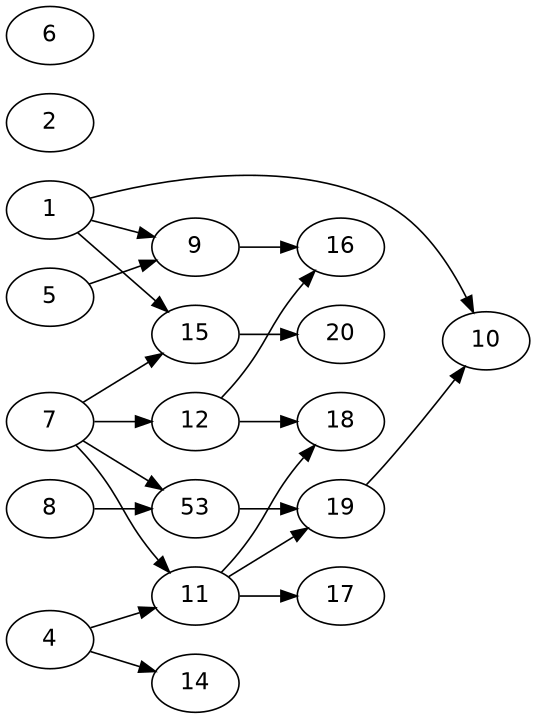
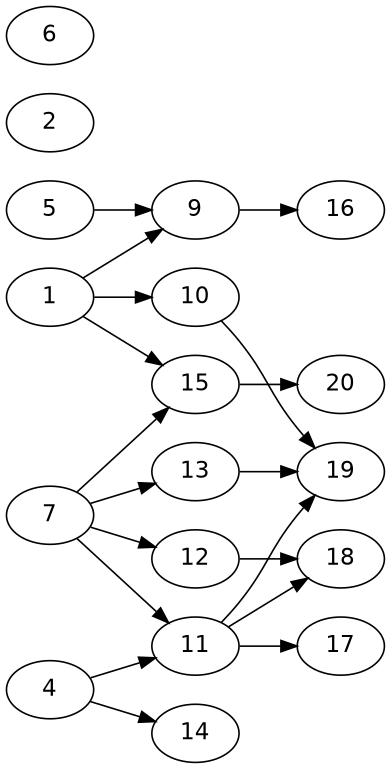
edge "12" -> "16": removed
edge "19" -> "10": reversed
node "8": removed
node "53": label "53" -> "13"
